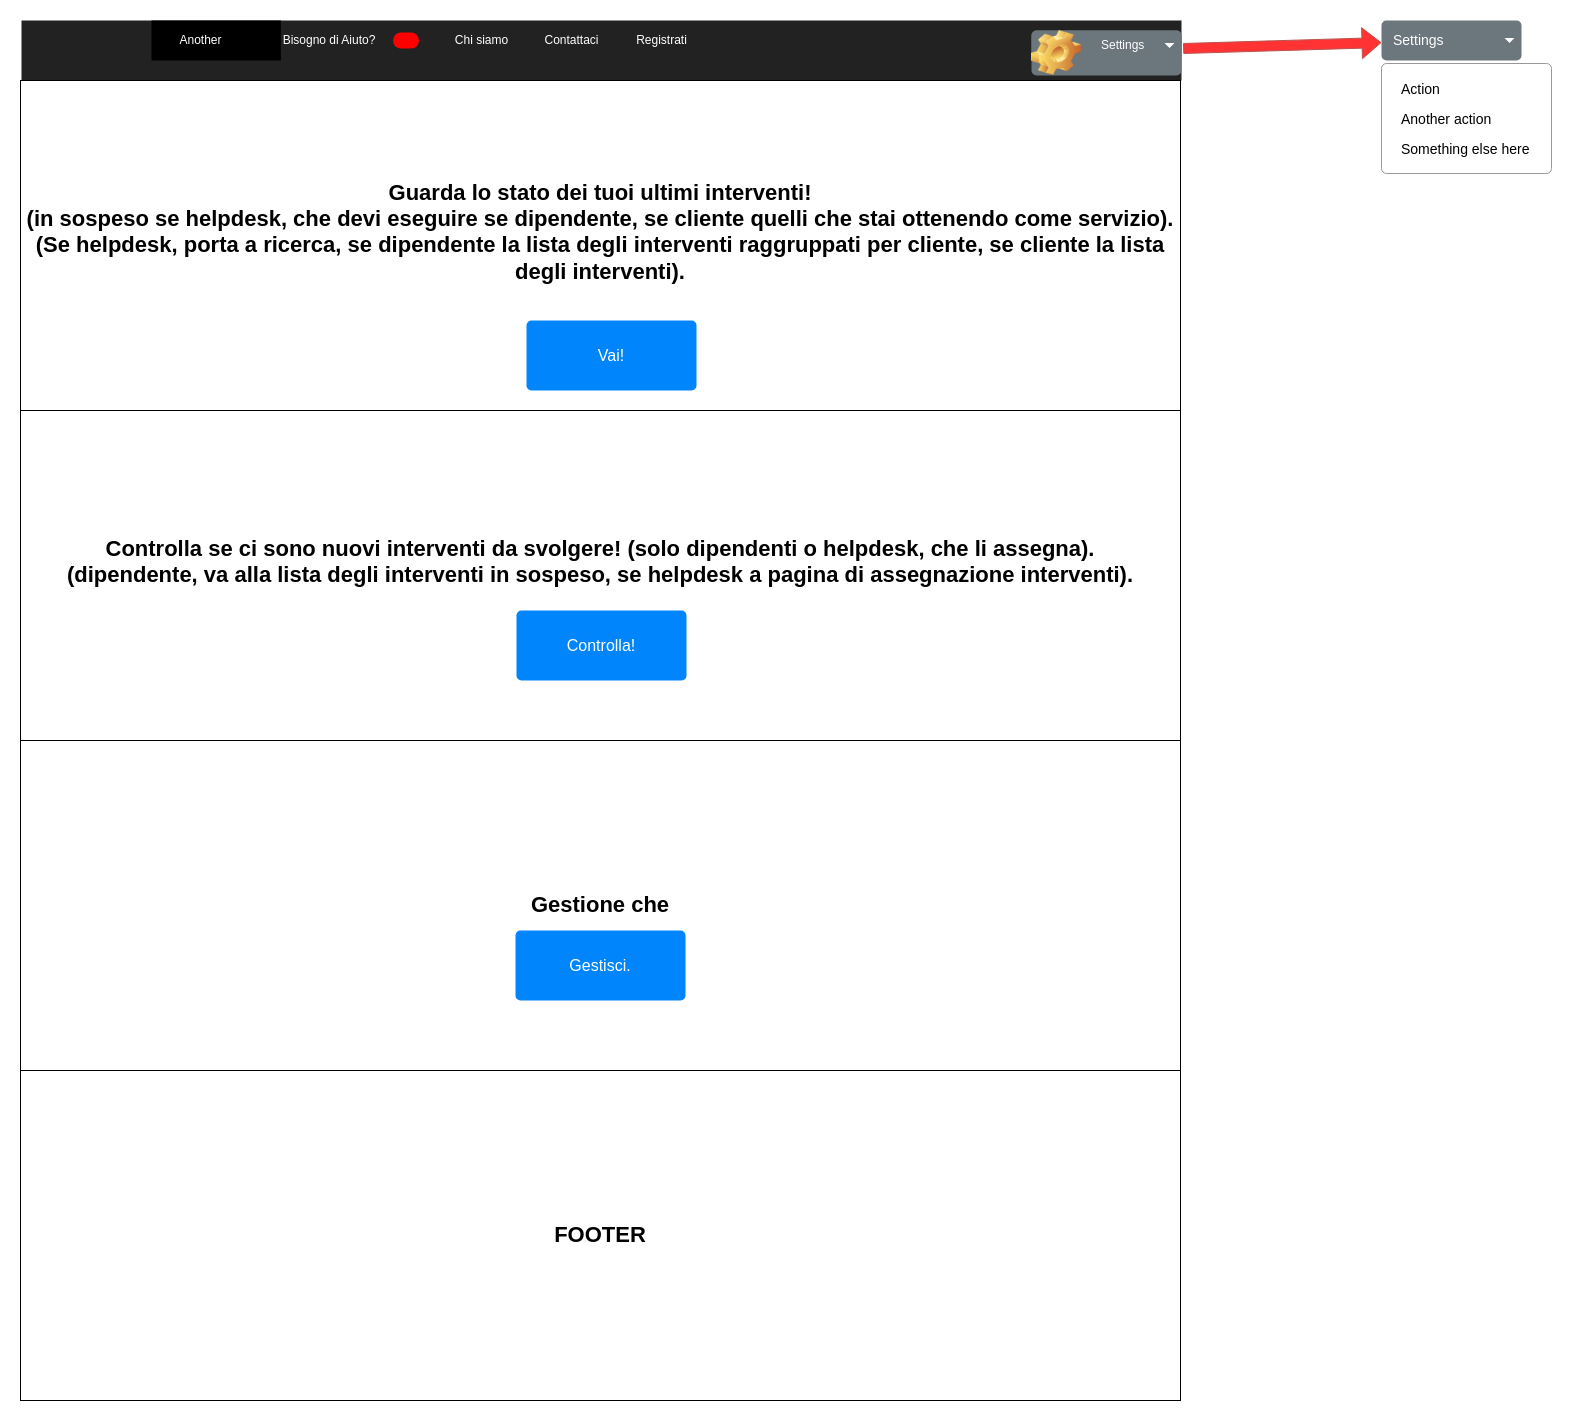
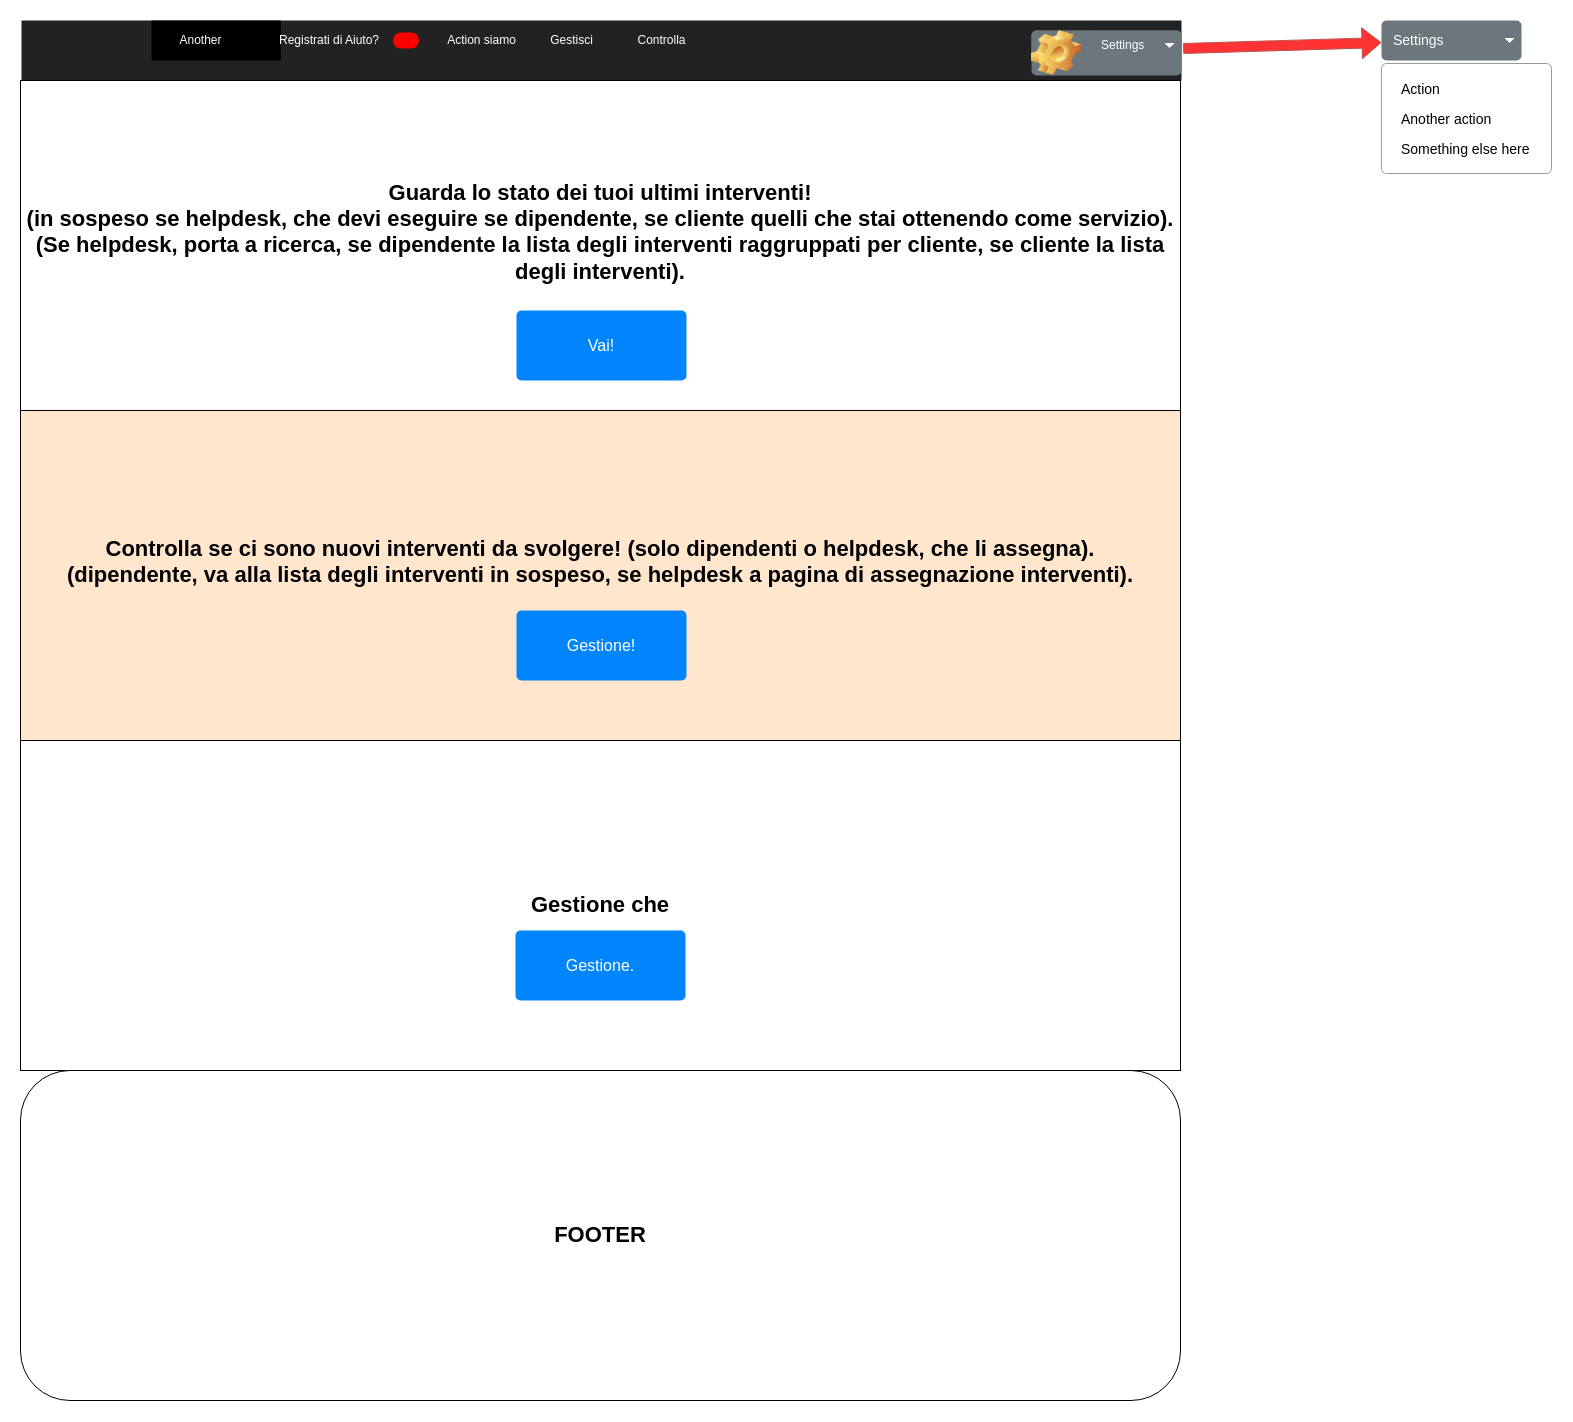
node "Bisogno di Aiuto?": label "Bisogno di Aiuto?" -> "Registrati di Aiuto?"
node "Chi siamo": label "Chi siamo" -> "Action siamo"
node "Contattaci": label "Contattaci" -> "Gestisci"
node "Registrati": label "Registrati" -> "Controlla"
node "Vai!": moved (612, 356) -> (602, 346)
node "Controlla se ci sono nuovi interventi da svolgere! (solo dipendenti o helpdesk, che li assegna). (dipendente, va alla lista degli interventi in sospeso, se helpdesk a pagina di assegnazione interventi).": fillcolor #ffffff -> #ffe6cc
node "Controlla!": label "Controlla!" -> "Gestione!"
node "Gestisci.": label "Gestisci." -> "Gestione."
node "FOOTER": shape rectangle -> rounded rectangle
